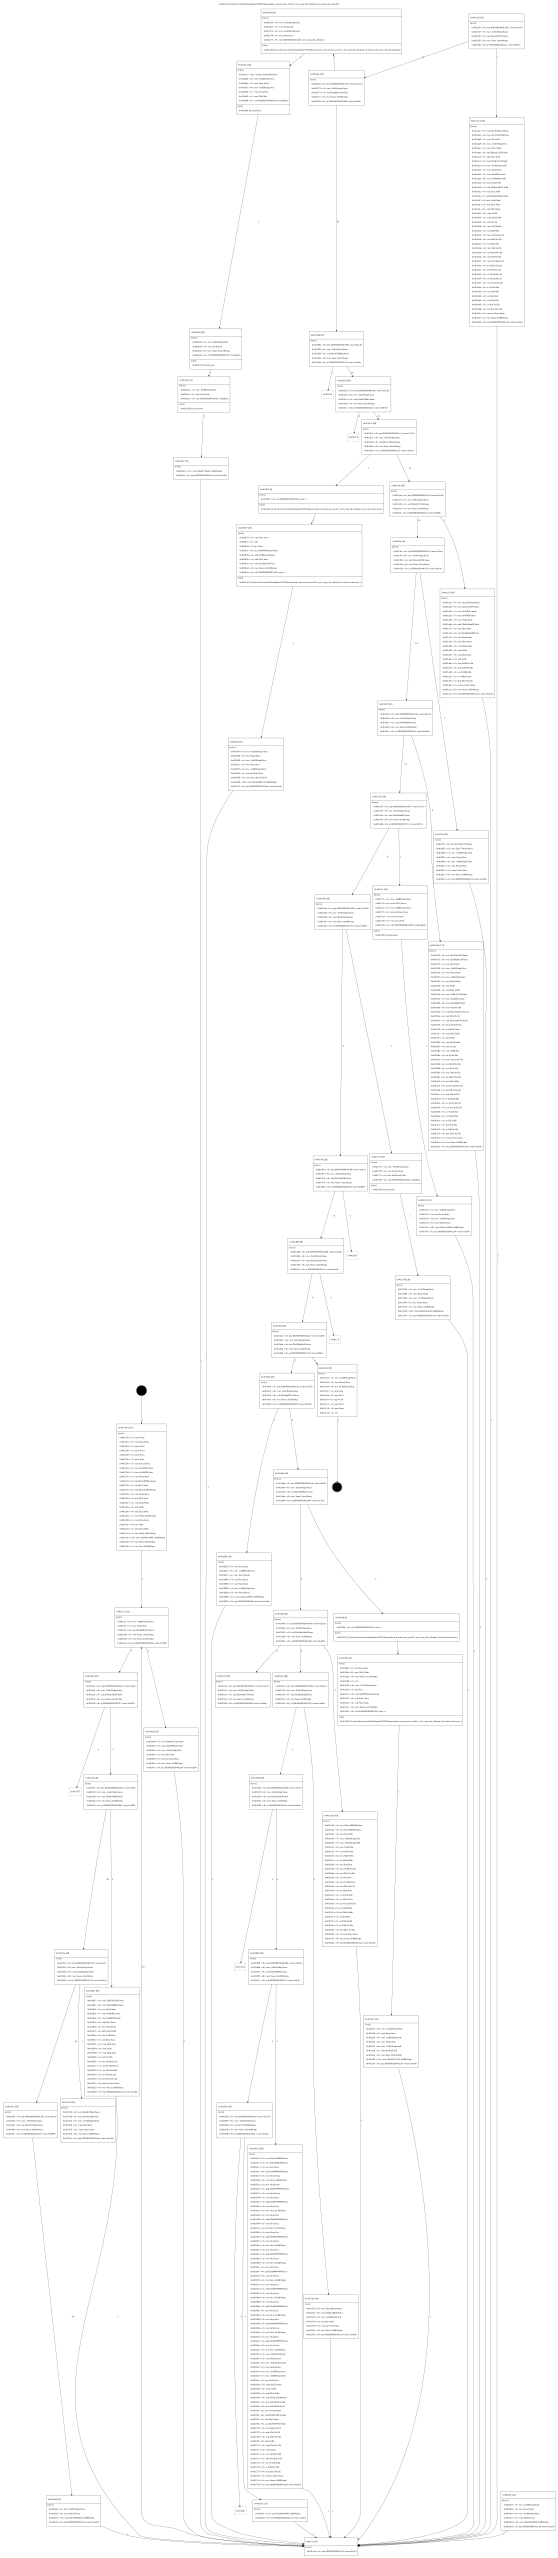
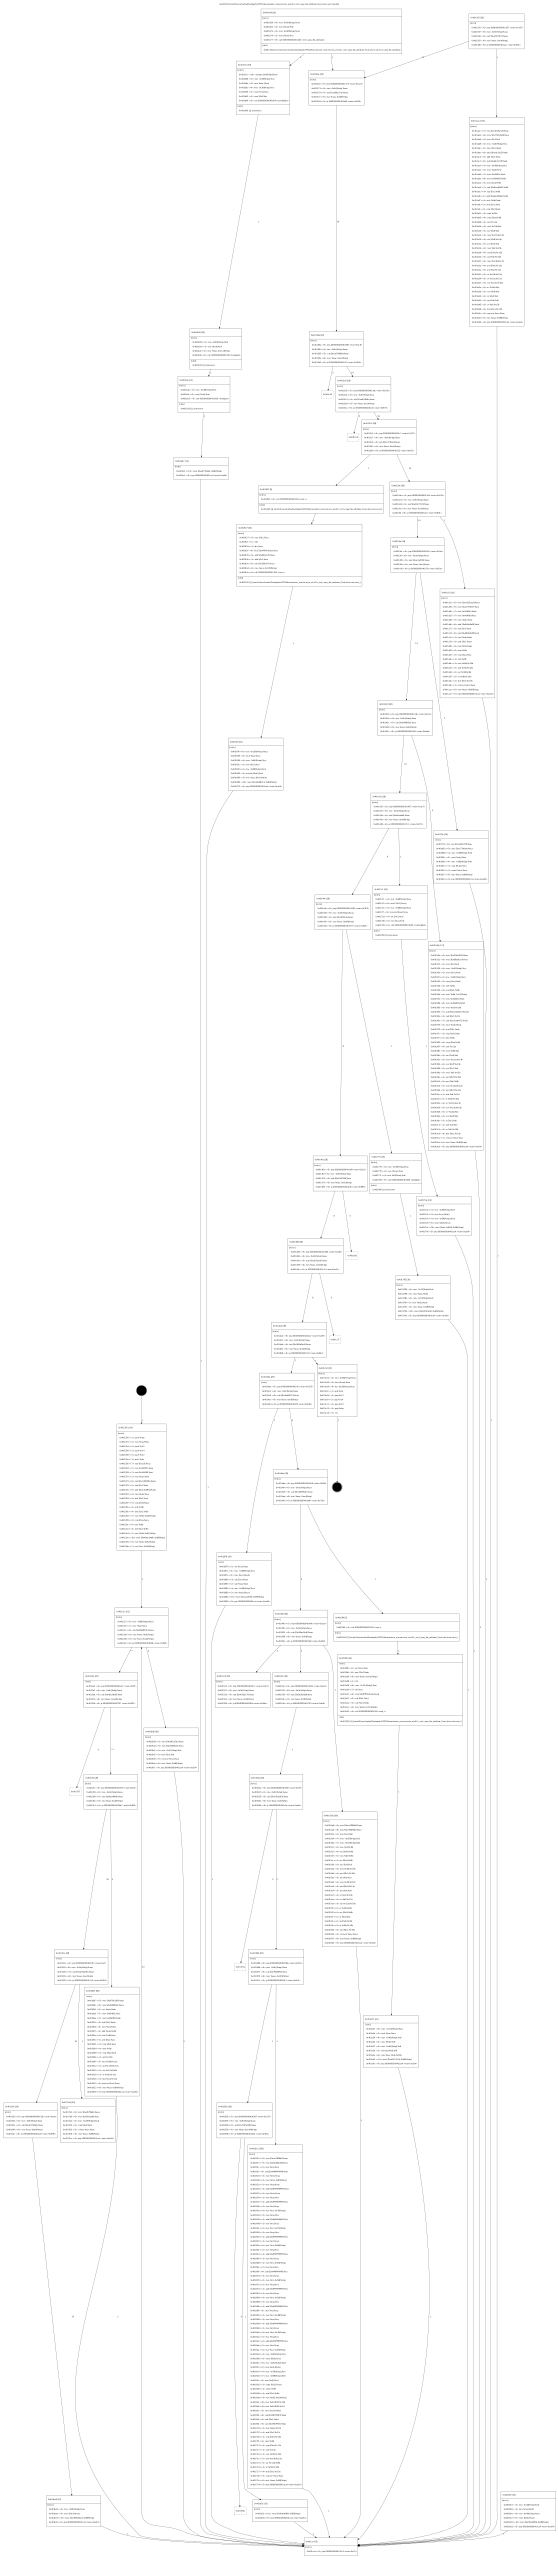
edge "0x40136e [28]" -> "0x401b69 [19]": reversed
node "0x401739 [30]": removed
